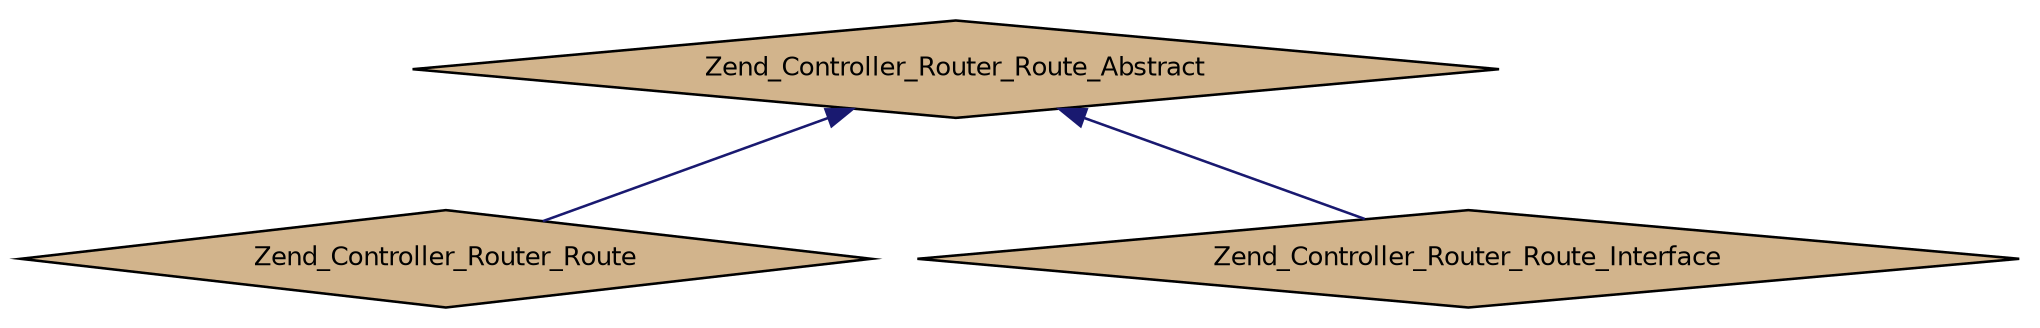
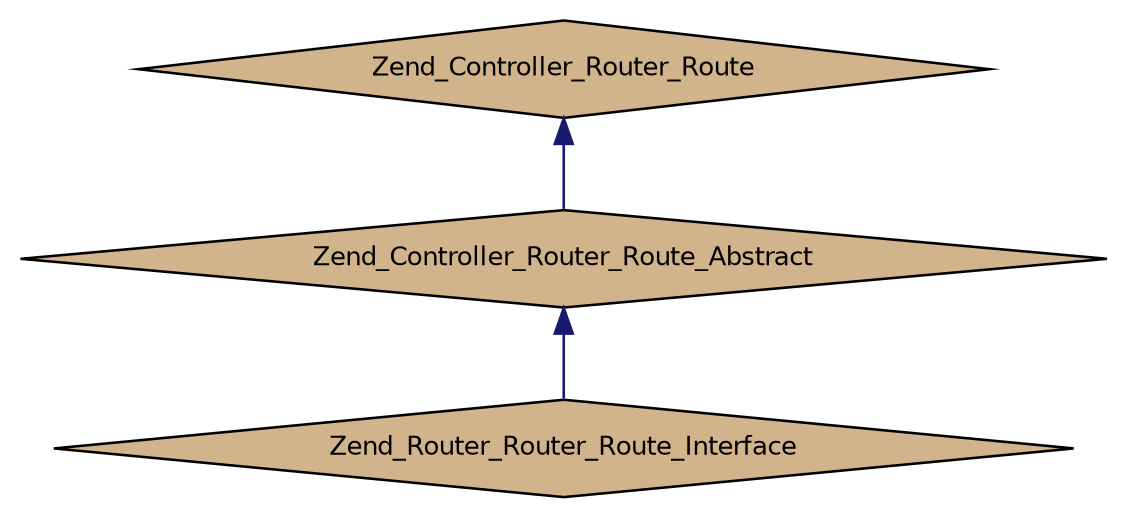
edge "Zend_Controller_Router_Route" -> "Zend_Controller_Router_Route_Abstract": reversed
node "Zend_Controller_Router_Route_Interface": label "Zend_Controller_Router_Route_Interface" -> "Zend_Router_Router_Route_Interface"
